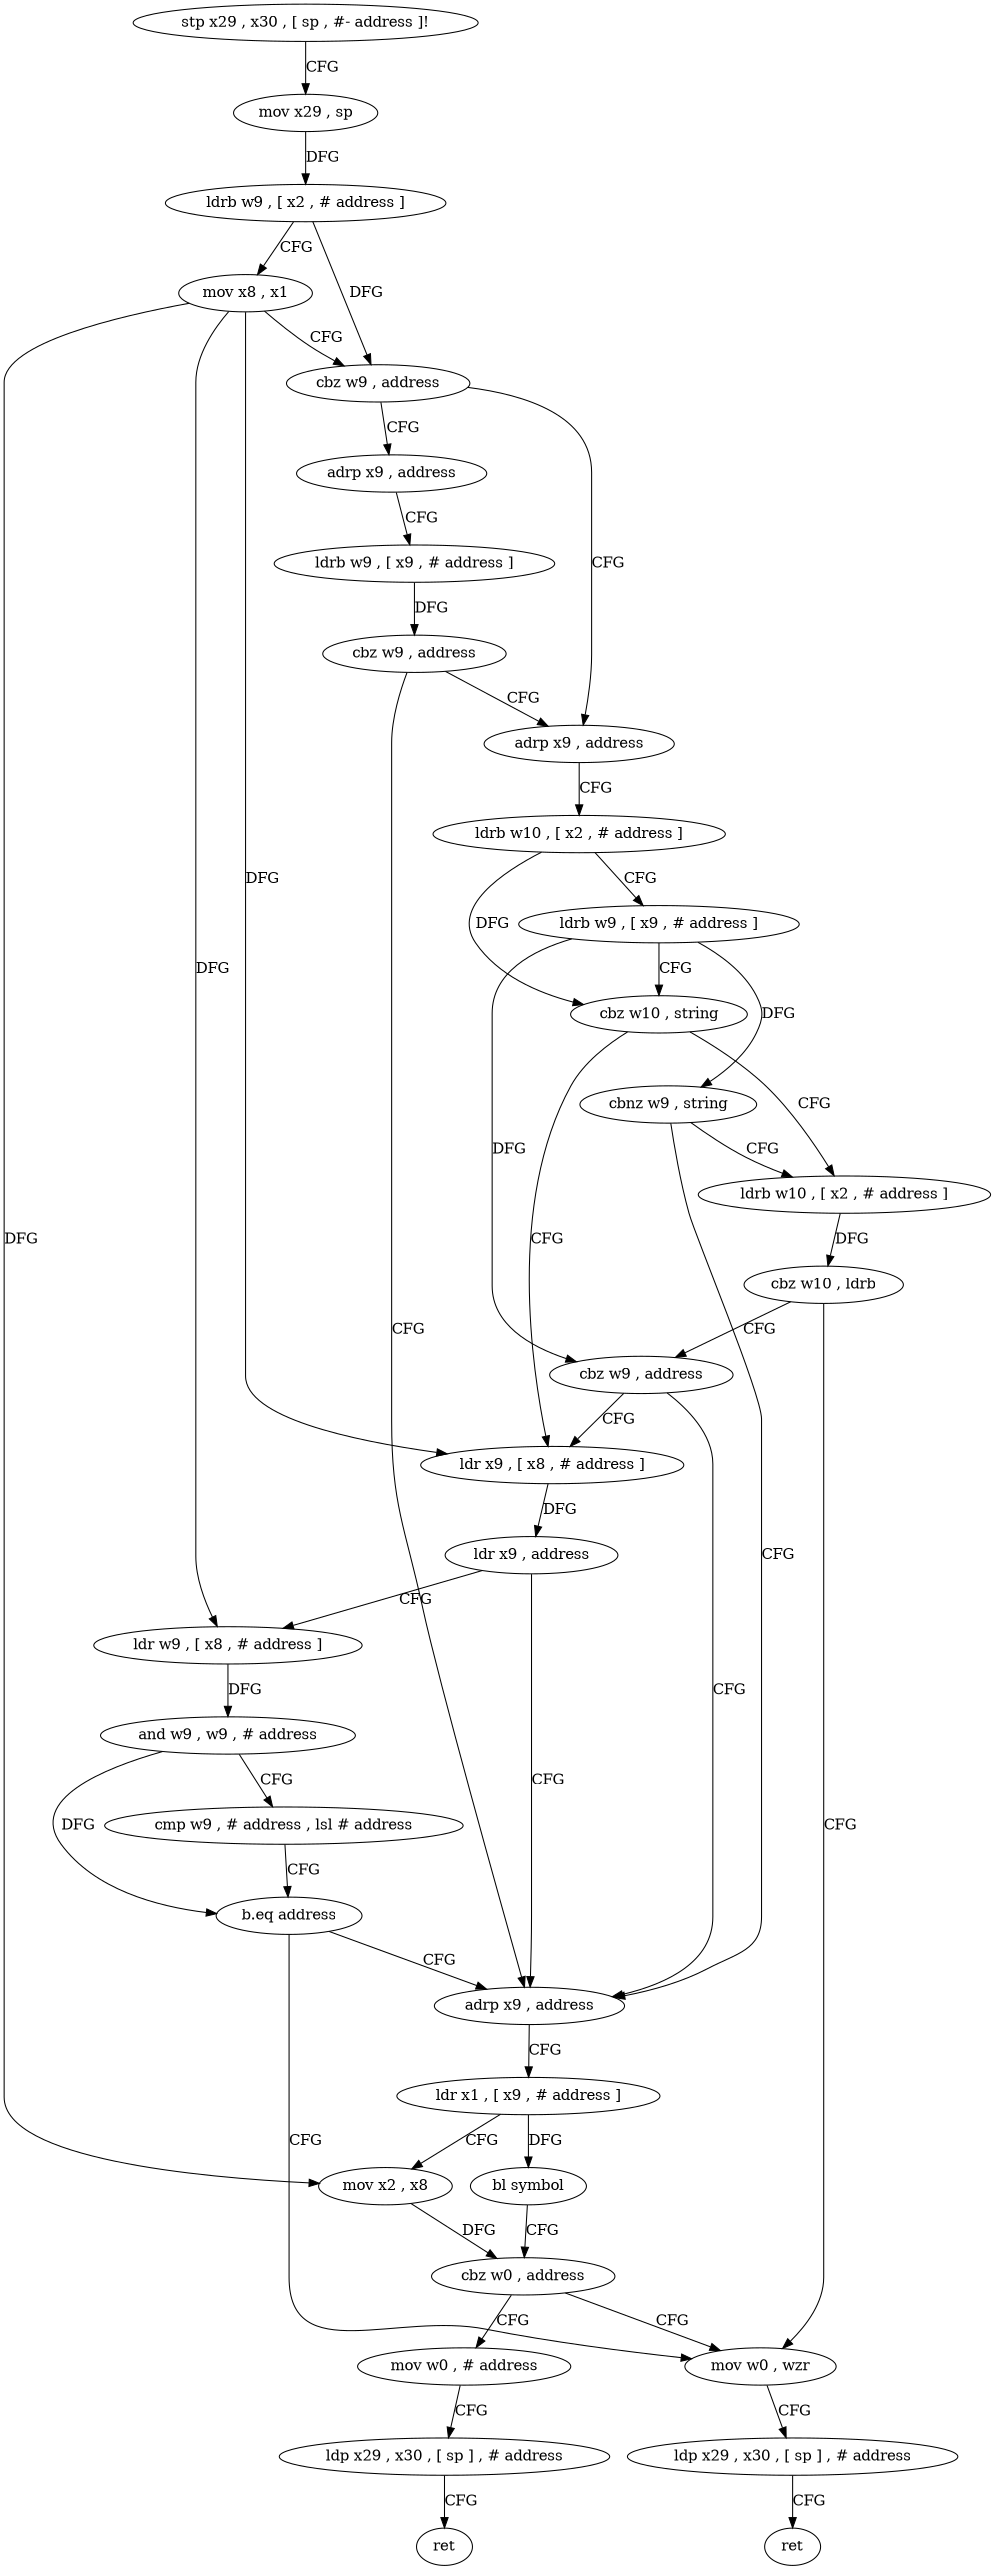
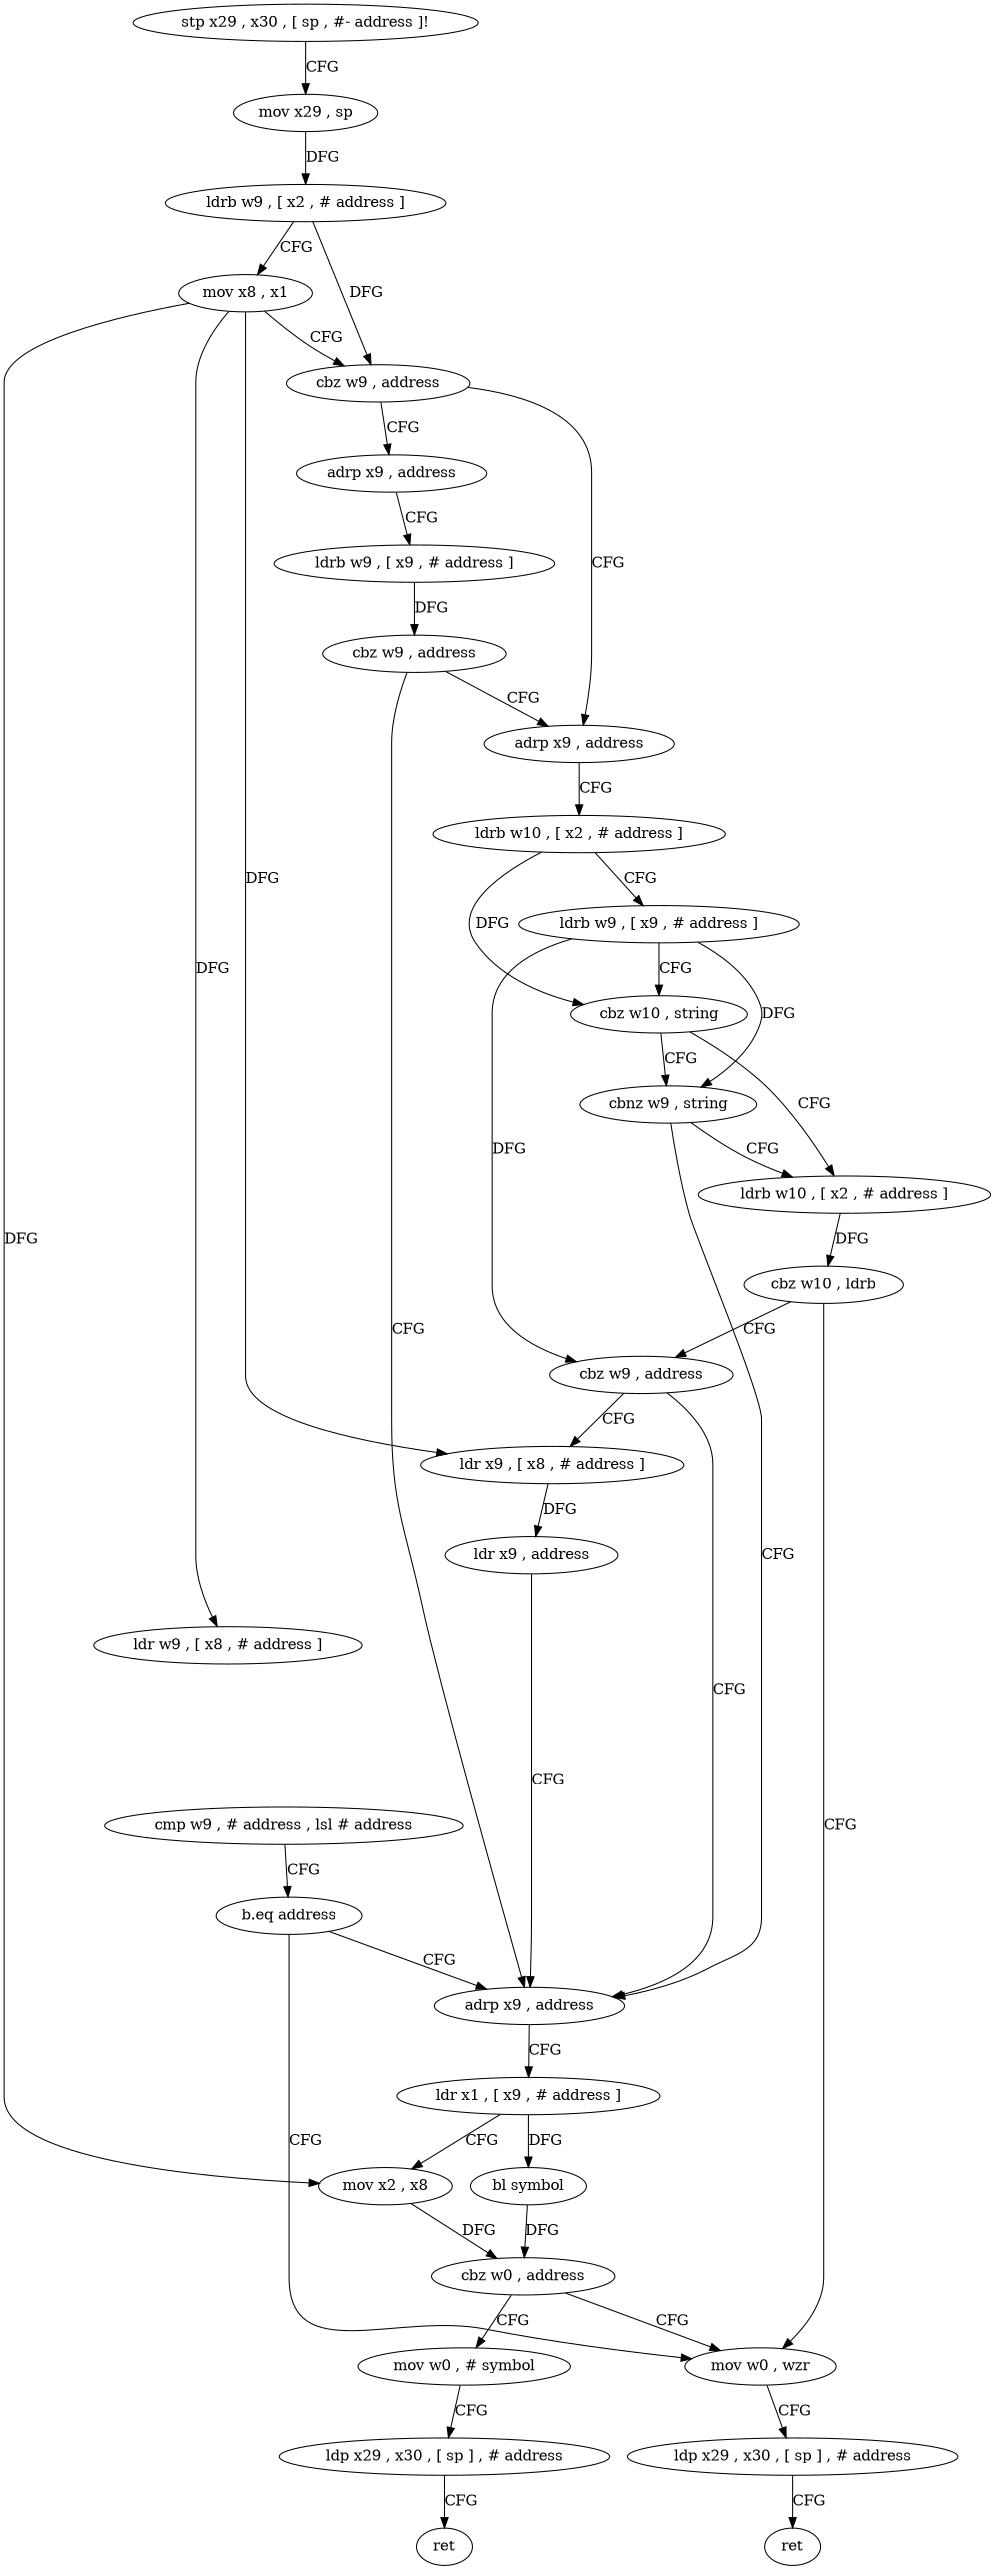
edge "cbz w10 , string" -> "ldr x9 , [ x8 , # address ]": now "cbz w10 , string" -> "cbnz w9 , string"
edge "ldr x9 , address" -> "ldr w9 , [ x8 , # address ]": removed, label "CFG"
node "and w9 , w9 , # address": removed
edge "bl symbol" -> "cbz w0 , address": label "CFG" -> "DFG"
node "mov w0 , # address": label "mov w0 , # address" -> "mov w0 , # symbol"
